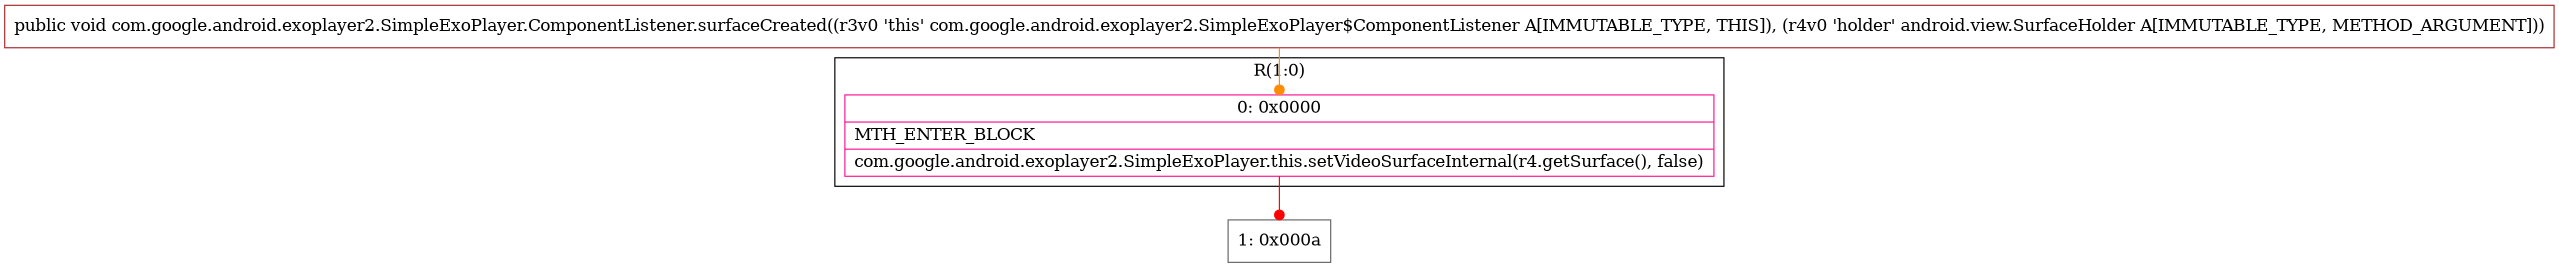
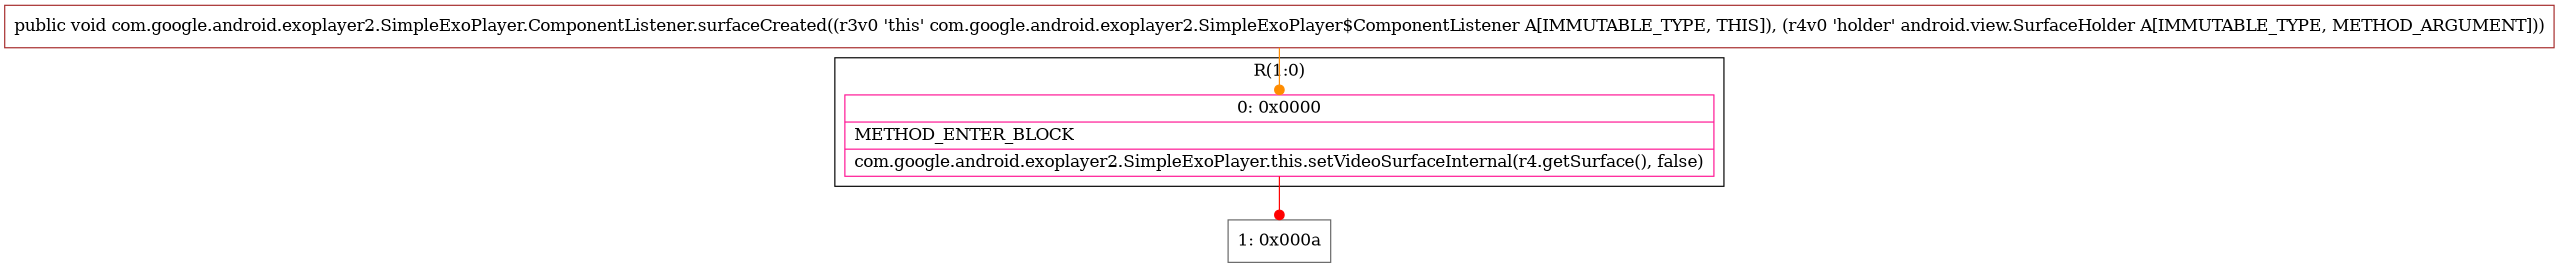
node "0: 0x0000": text "MTH_ENTER_BLOCK" -> "METHOD_ENTER_BLOCK"
